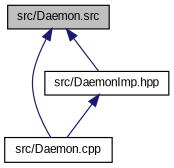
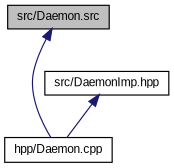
edge "src/DaemonImp.hpp" -> "src/Daemon.src": removed
node "src/Daemon.cpp": label "src/Daemon.cpp" -> "hpp/Daemon.cpp"
